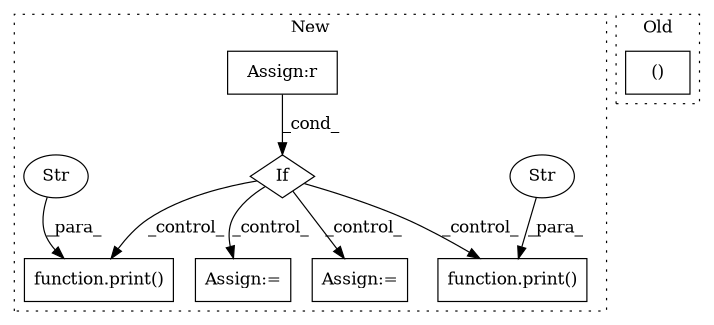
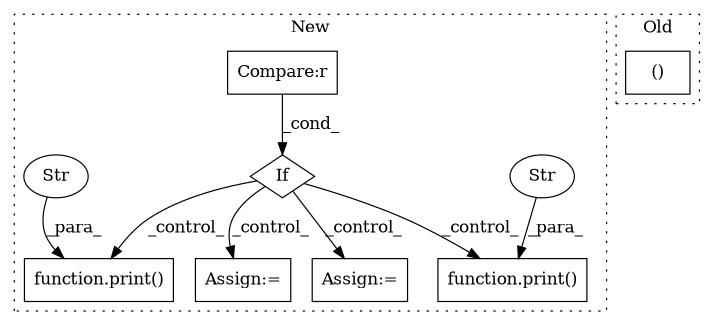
node "Assign:r": label "Assign:r" -> "Compare:r"
